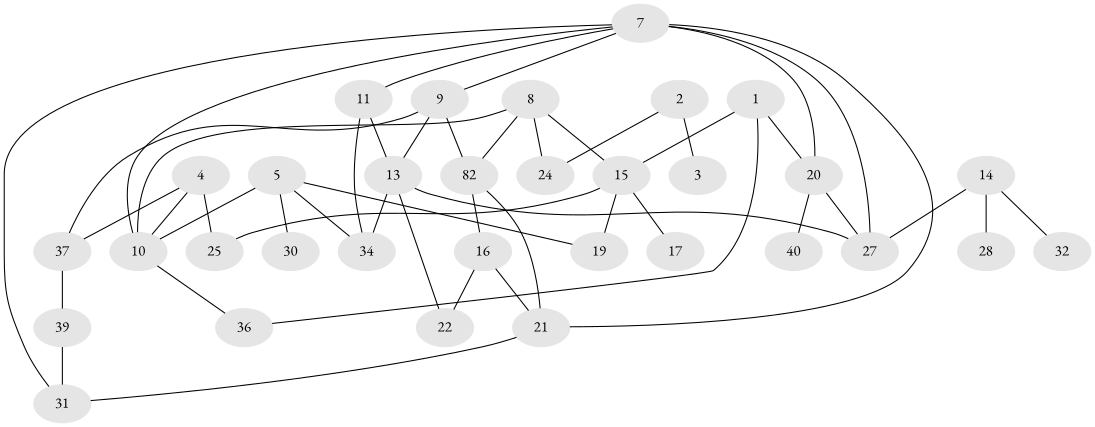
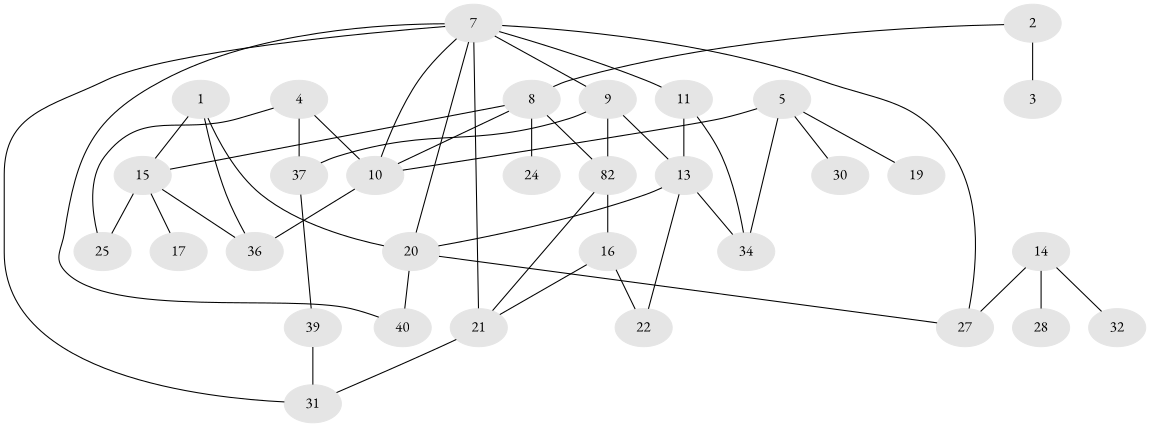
edge "2" -- "24": now "2" -- "8"
edge "7" -- "40": added
edge "15" -- "19": now "15" -- "36"
edge "13" -- "27": now "13" -- "20"
